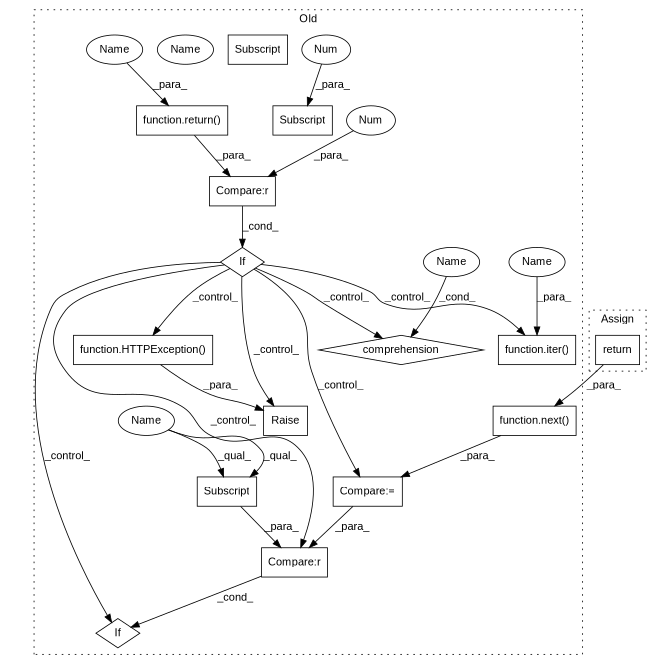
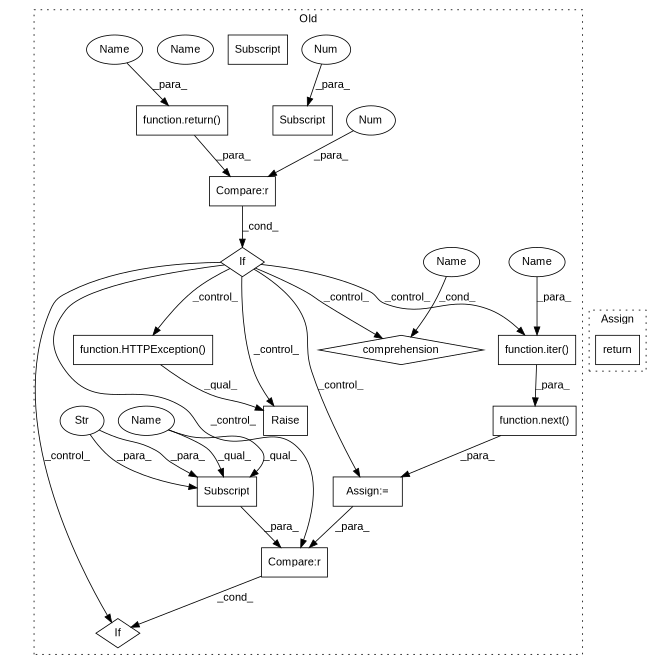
edge "return" -> "function.next()": now "function.iter()" -> "function.next()"
edge "function.HTTPException()" -> "Raise": label "_para_" -> "_qual_"
node "Str": added
node "Compare:=": label "Compare:=" -> "Assign:="
